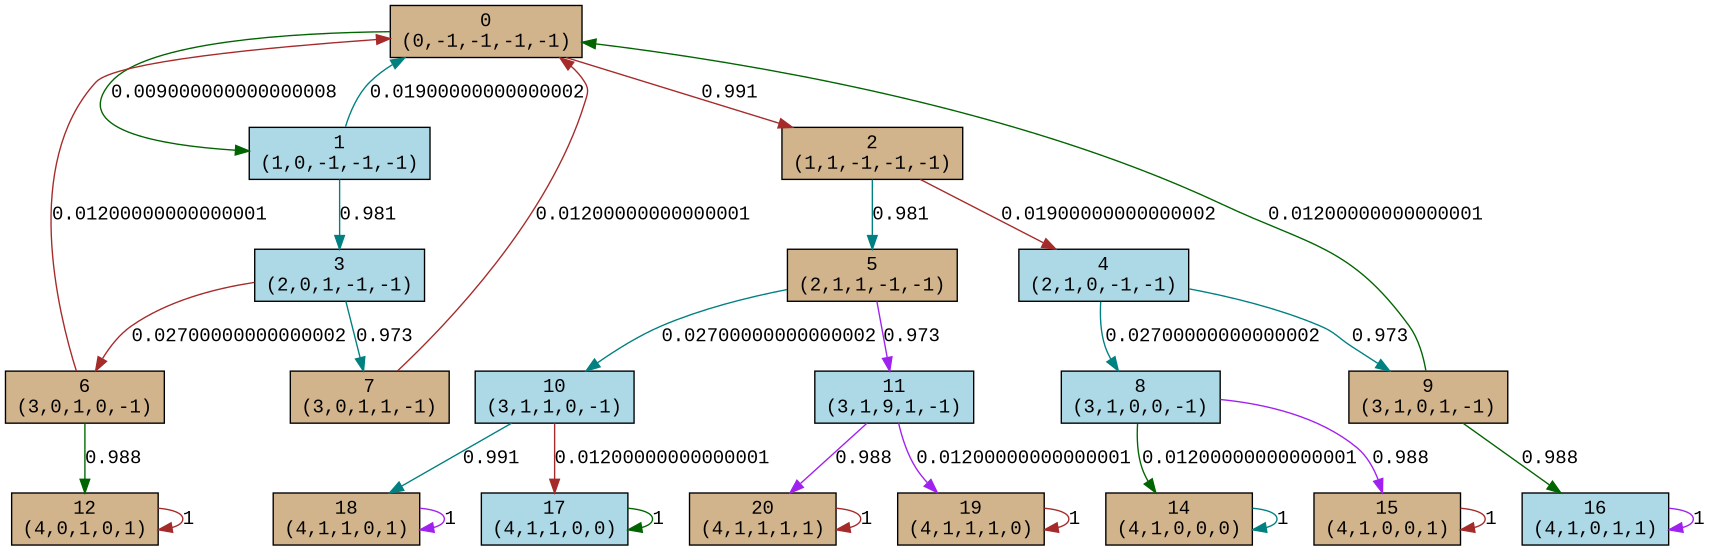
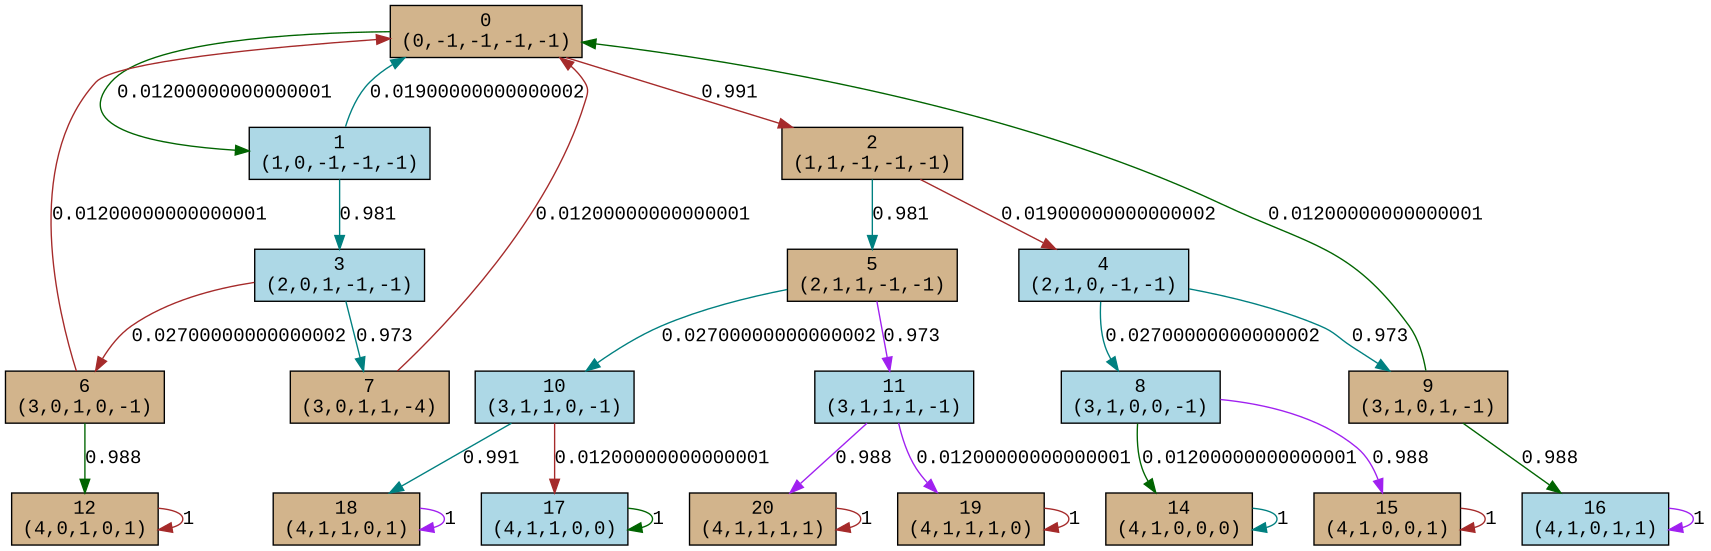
edge "0 (0,-1,-1,-1,-1)" -> "1 (1,0,-1,-1,-1)": label "0.009000000000000008" -> "0.01200000000000001"
node "7 (3,0,1,1,-1)": label "7 (3,0,1,1,-1)" -> "7 (3,0,1,1,-4)"
node "11 (3,1,9,1,-1)": label "11 (3,1,9,1,-1)" -> "11 (3,1,1,1,-1)"
